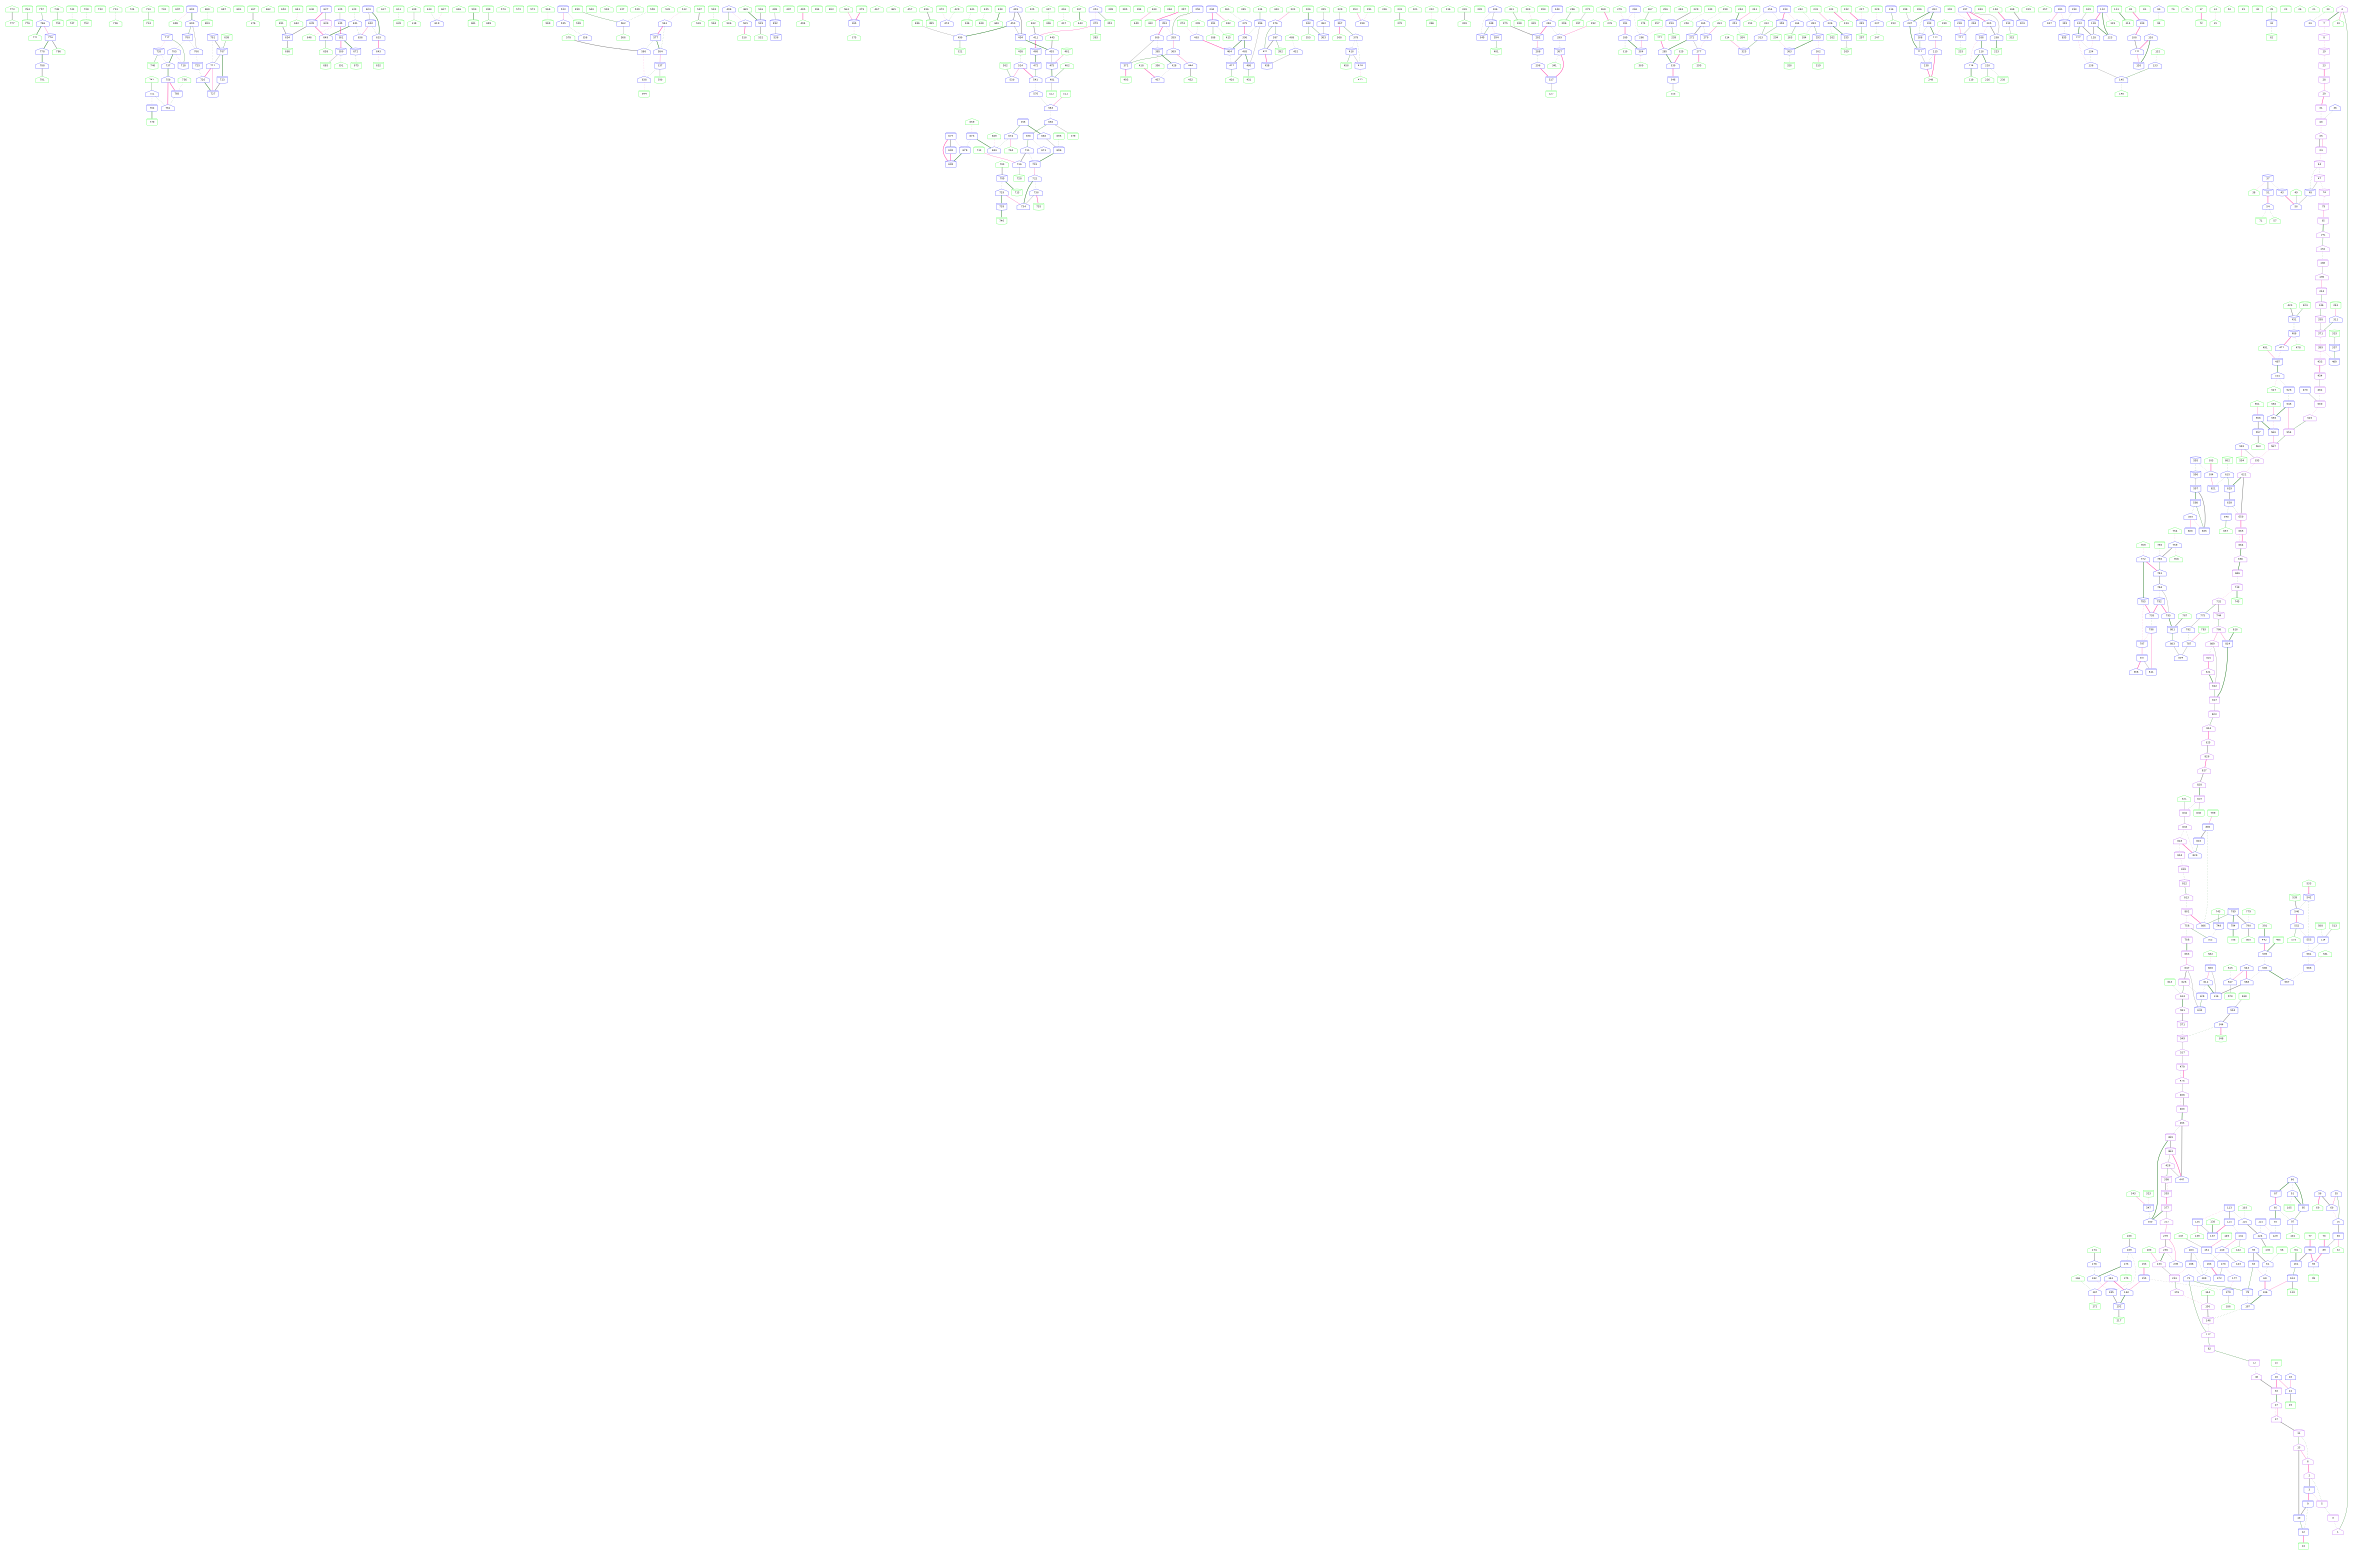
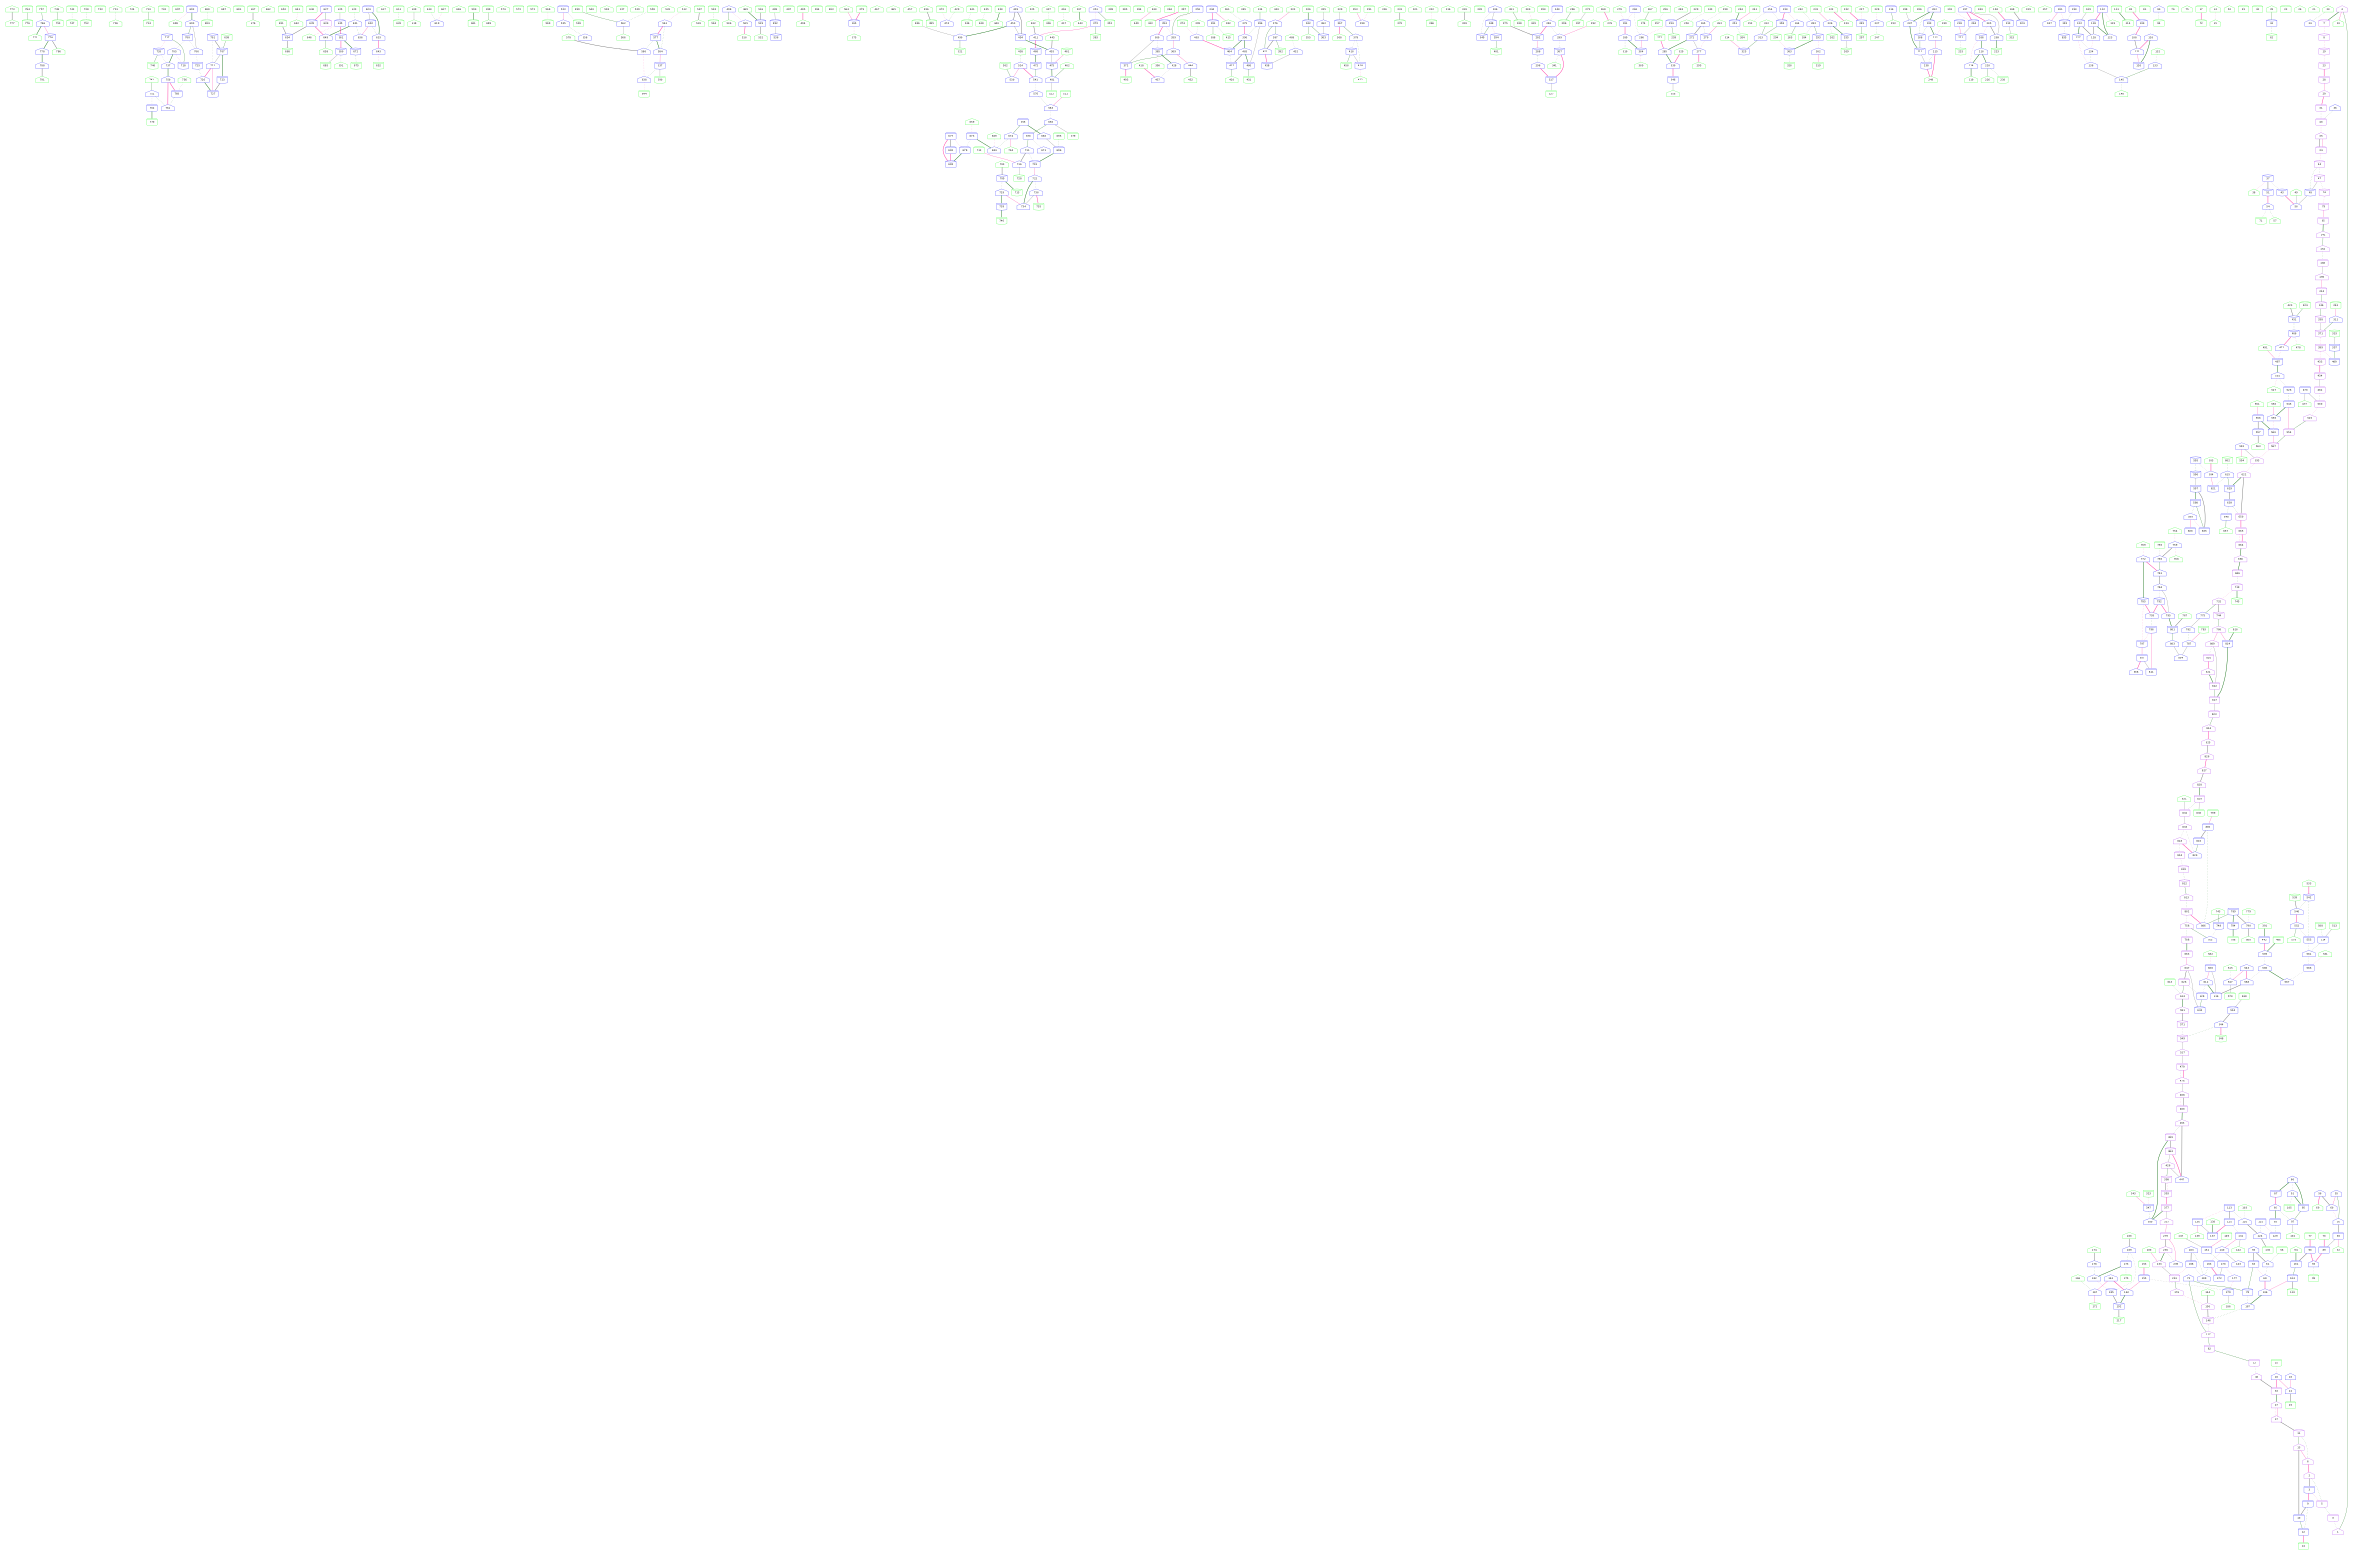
node "477": added
